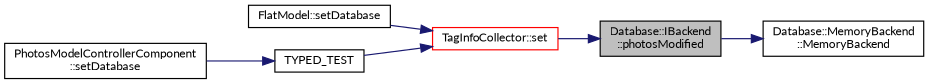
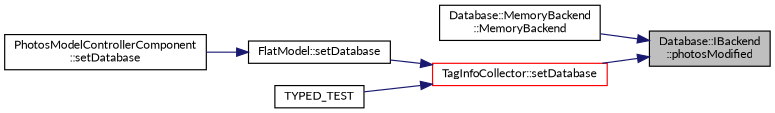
node "TagInfoCollector::set": label "TagInfoCollector::set" -> "TagInfoCollector::setDatabase"
edge "Database::IBackend ::photosModified" -> "Database::MemoryBackend ::MemoryBackend": reversed
edge "PhotosModelControllerComponent ::setDatabase" -> "TYPED_TEST": now "PhotosModelControllerComponent ::setDatabase" -> "FlatModel::setDatabase"
